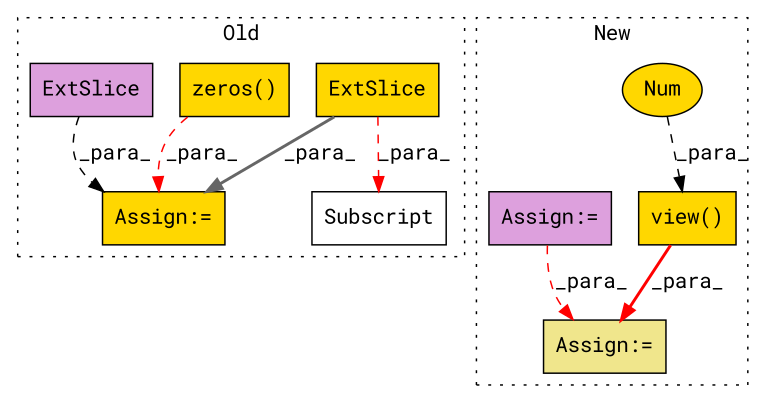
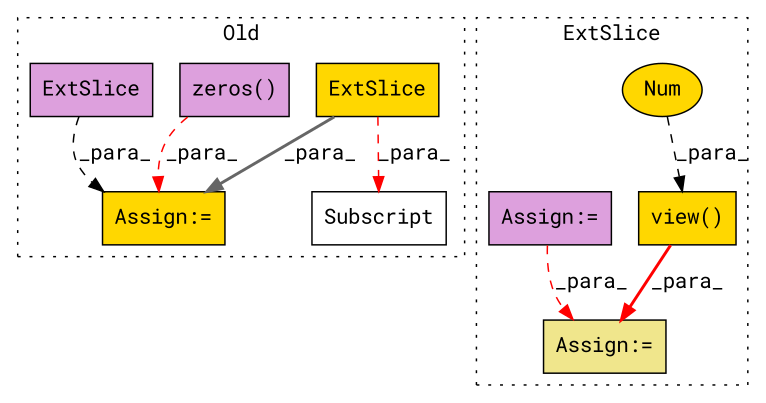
cluster "New": label "New" -> "ExtSlice"
node "zeros()": fillcolor gold -> plum
